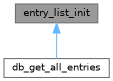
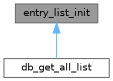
node "db_get_all_entries": label "db_get_all_entries" -> "db_get_all_list"
